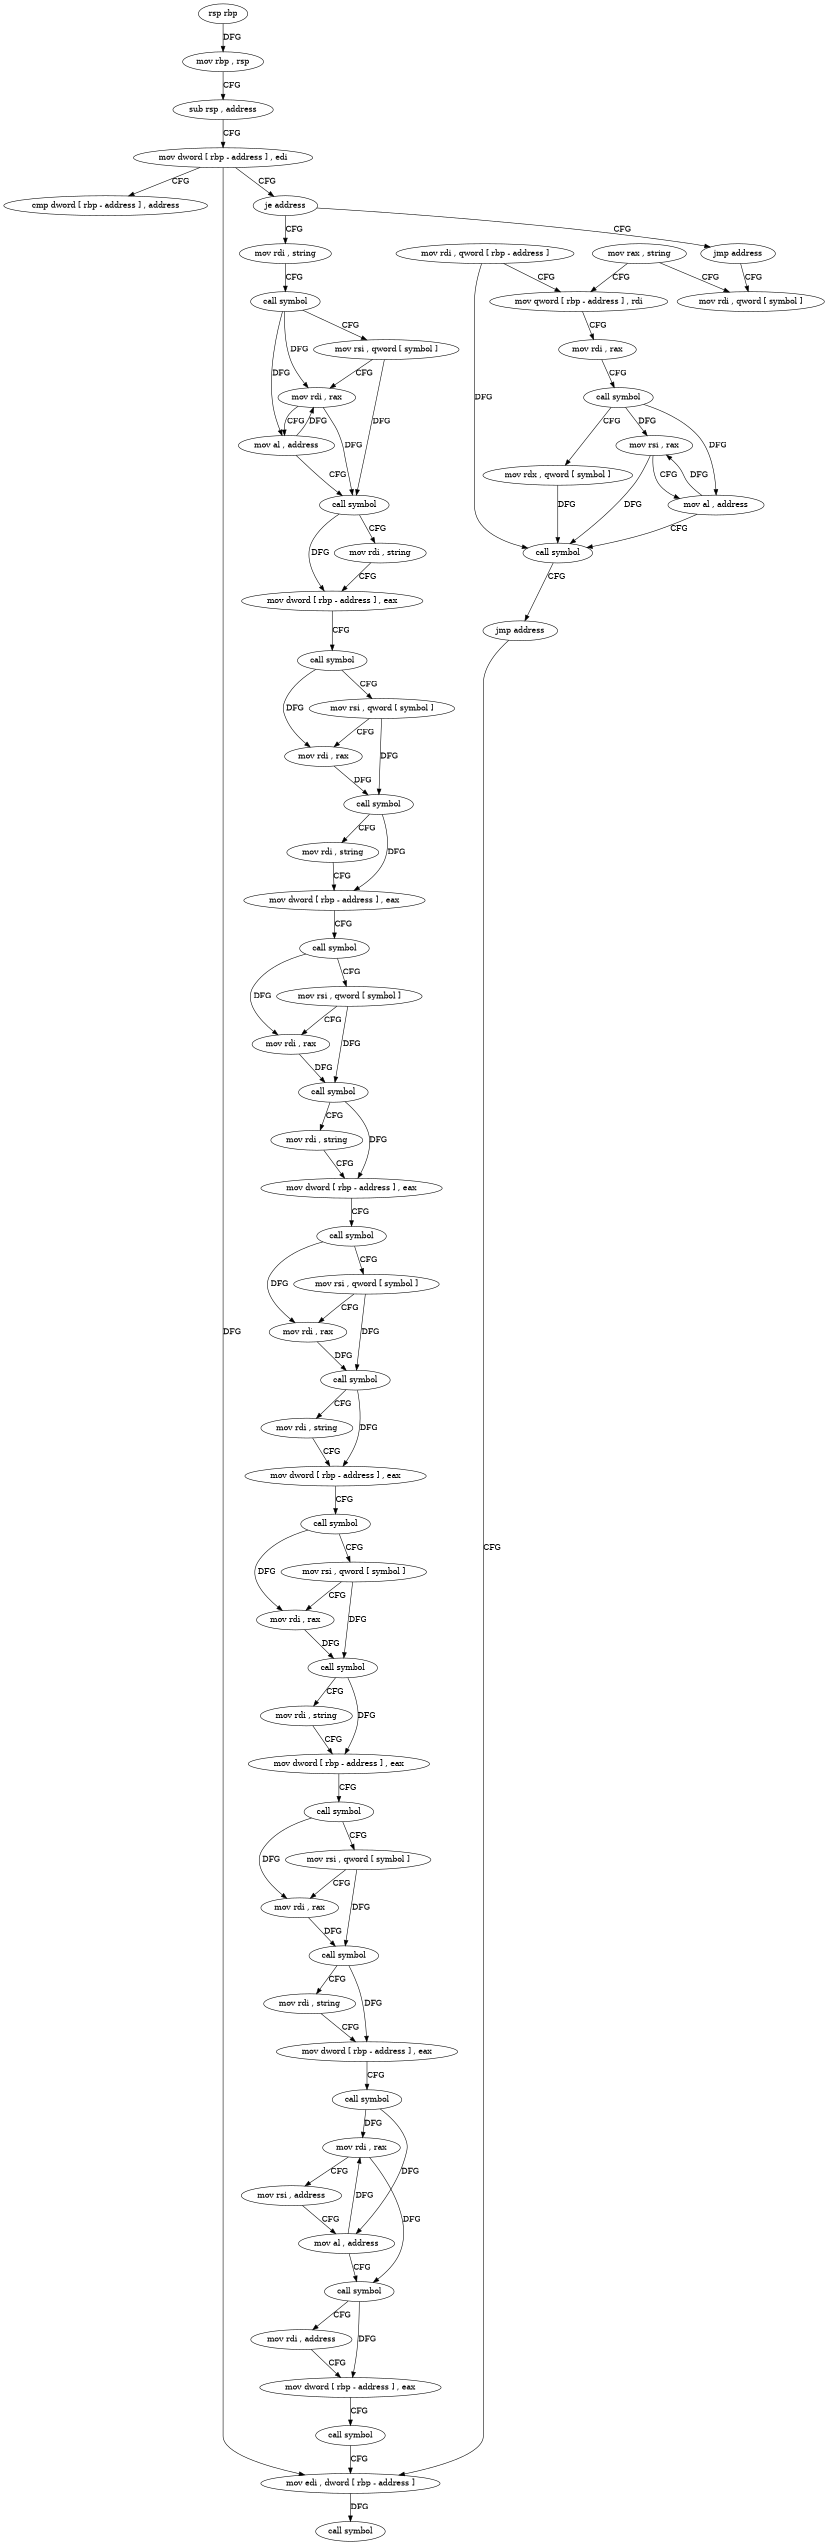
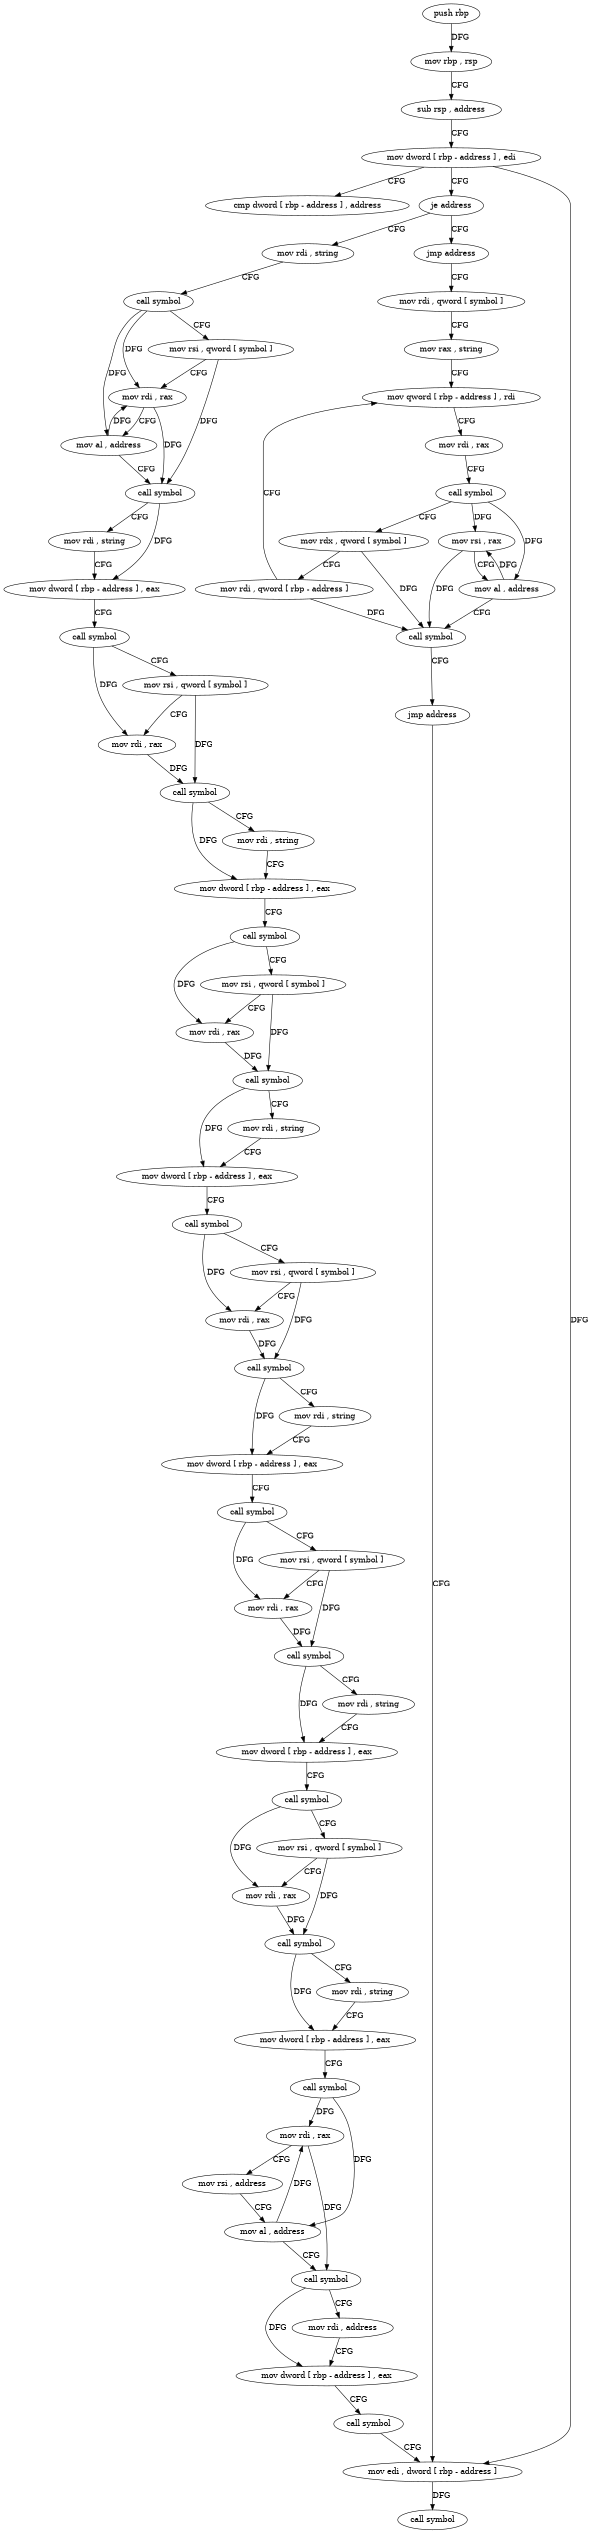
node "rsp rbp": label "rsp rbp" -> "push rbp"
edge "mov rax , string" -> "mov rdi , qword [ symbol ]": reversed
edge "mov rdx , qword [ symbol ]" -> "mov rdi , qword [ rbp - address ]": added, label "CFG"
